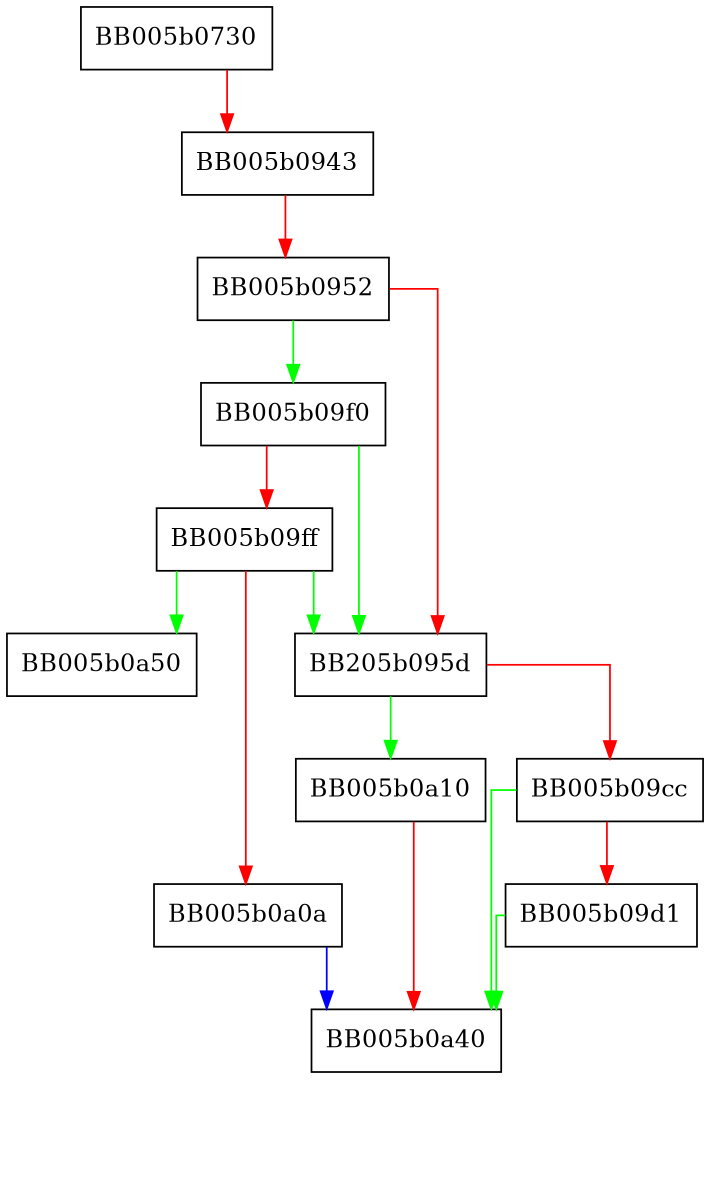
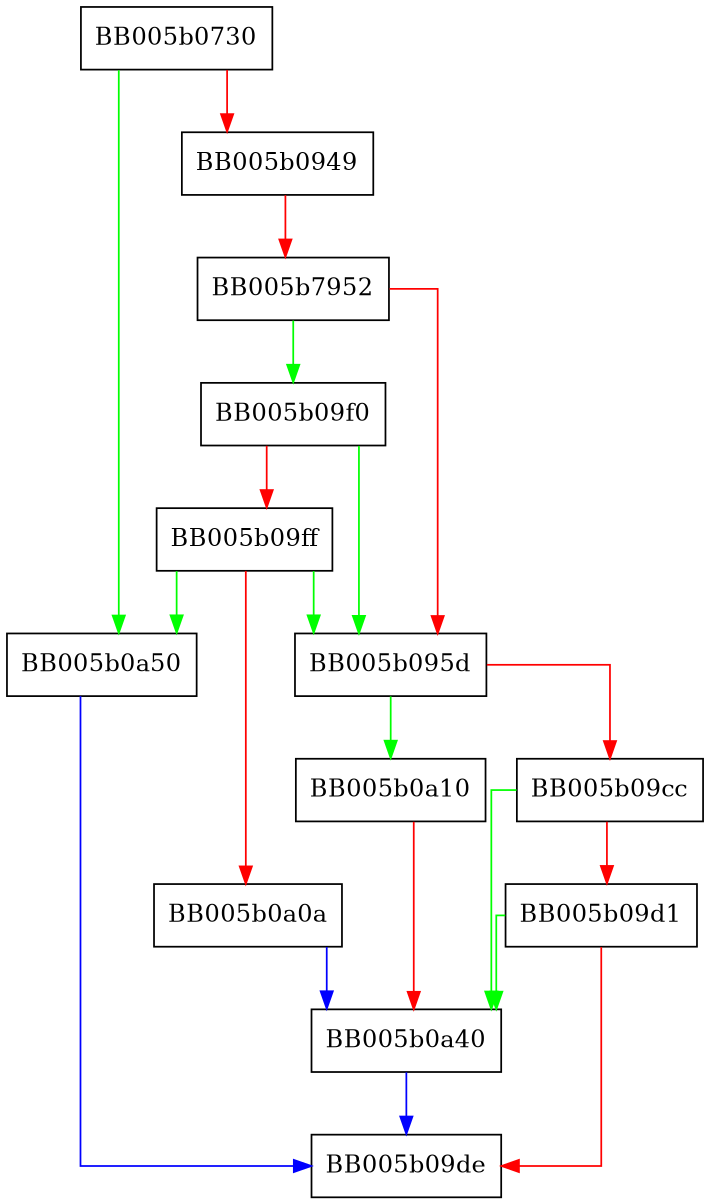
node "BB005b0943": label "BB005b0943" -> "BB005b0949"
node "BB005b0952": label "BB005b0952" -> "BB005b7952"
edge "BB005b0730" -> "BB005b0a50": added
node "BB205b095d": label "BB205b095d" -> "BB005b095d"
node "BB005b09de": added
